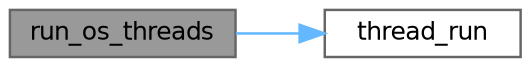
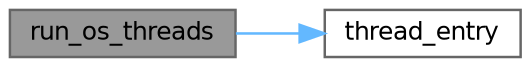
node "thread_run": label "thread_run" -> "thread_entry"
